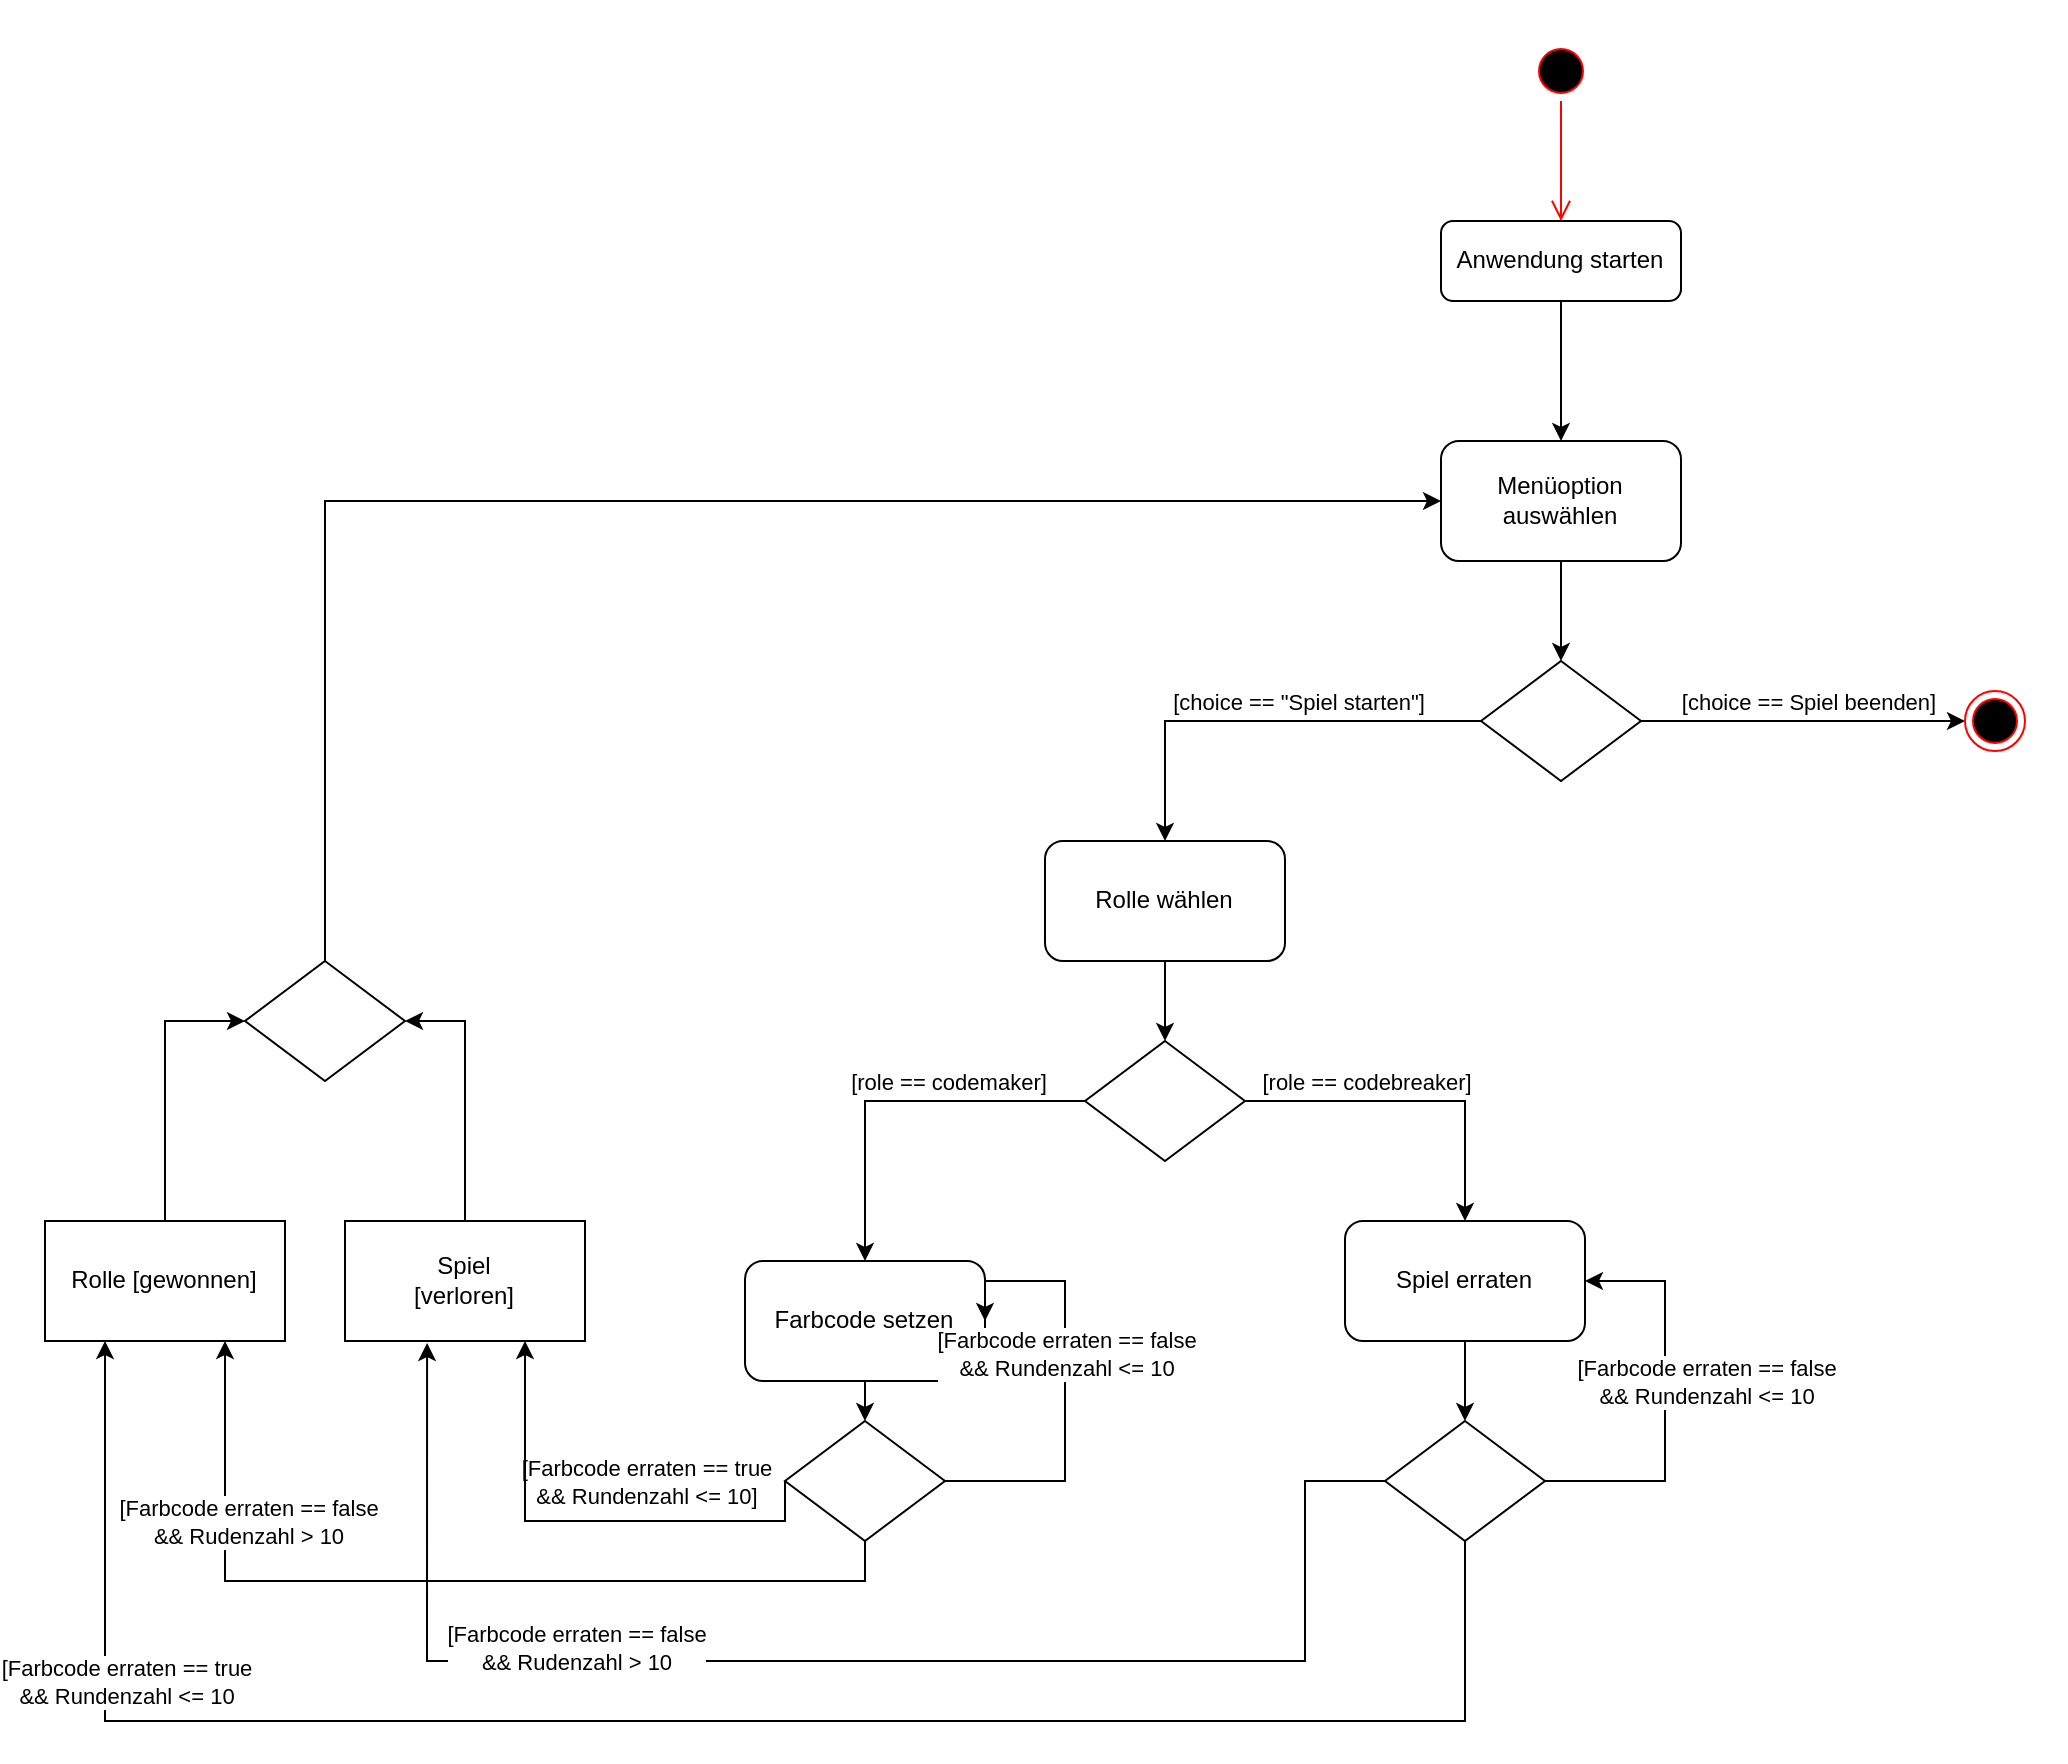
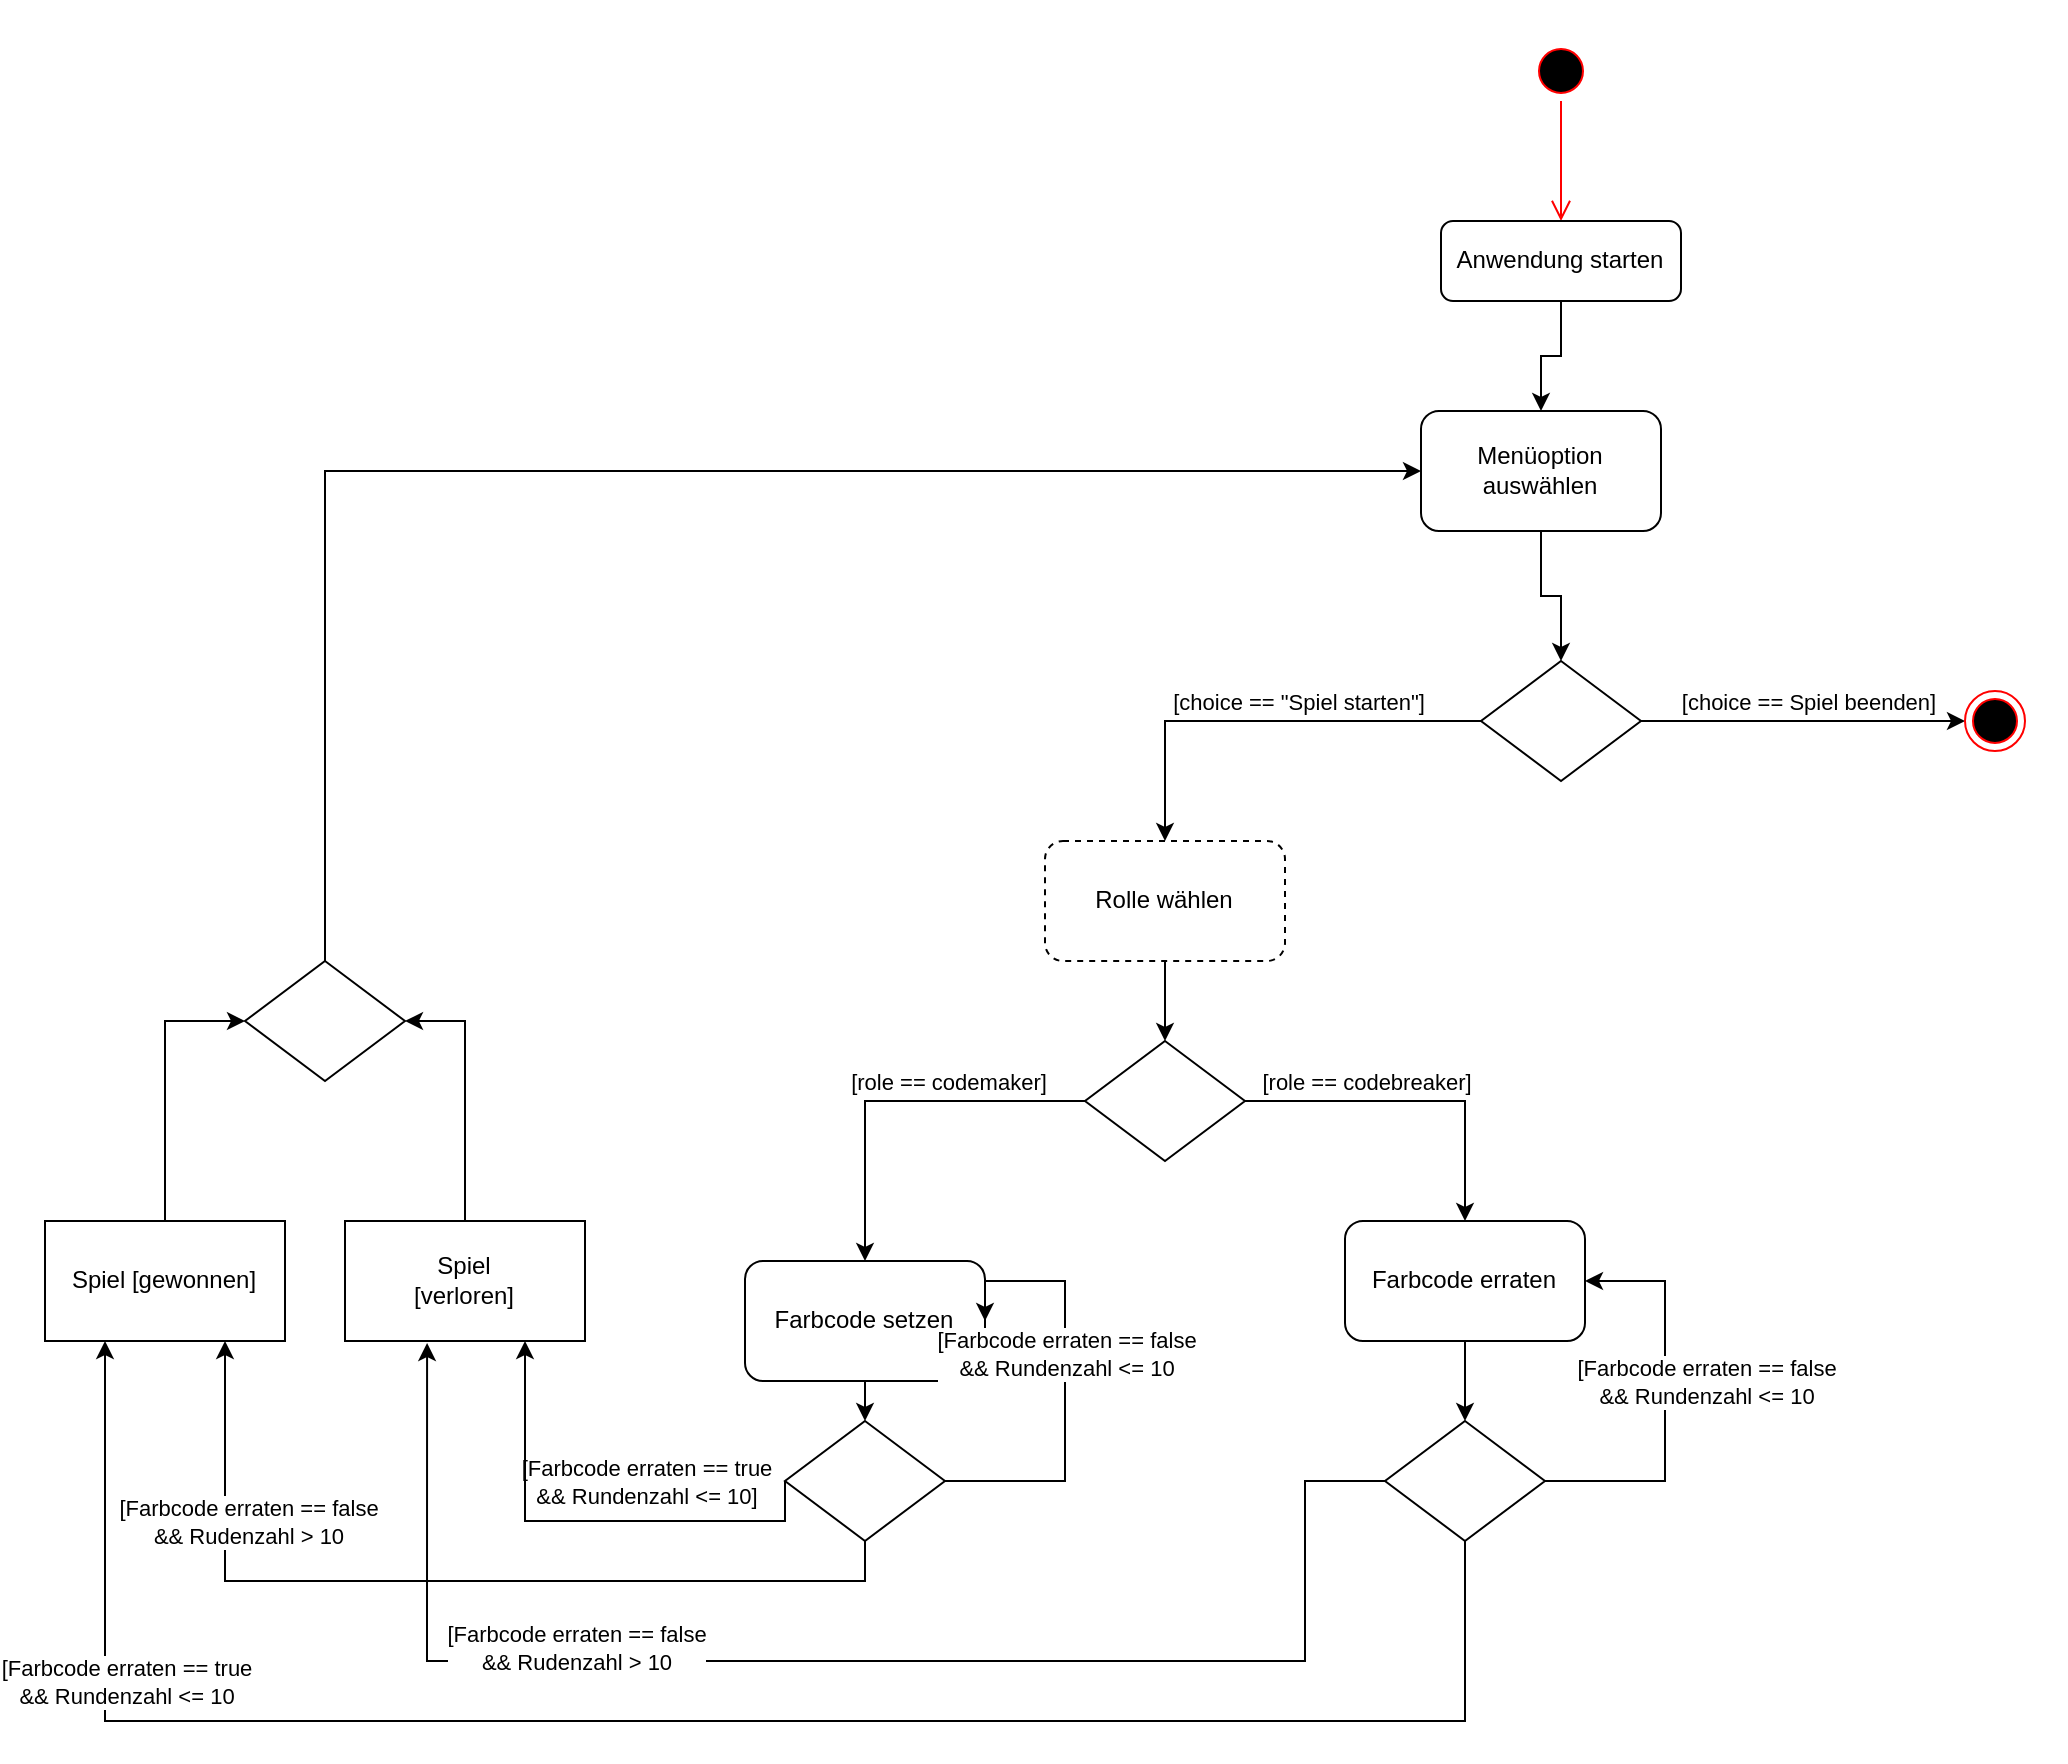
node "Menüoption auswählen": moved (1561, 501) -> (1541, 471)
node "Rolle wählen": style solid -> dashed
node "Rolle [gewonnen]": label "Rolle [gewonnen]" -> "Spiel [gewonnen]"
node "Spiel erraten": label "Spiel erraten" -> "Farbcode erraten"
